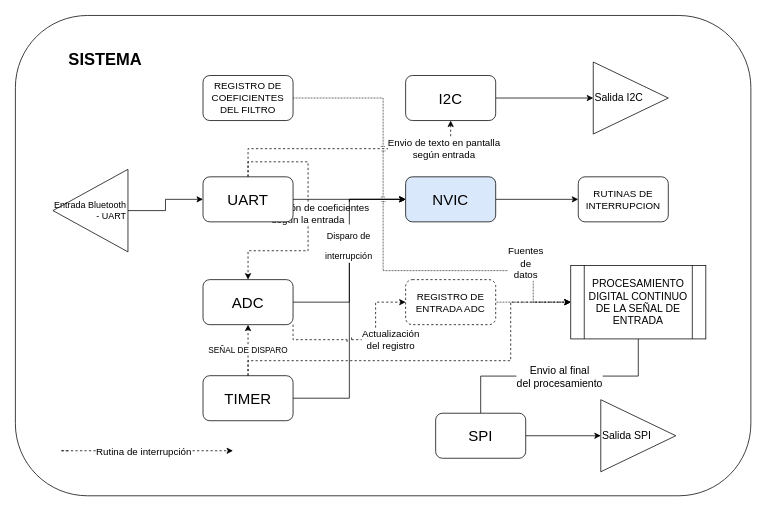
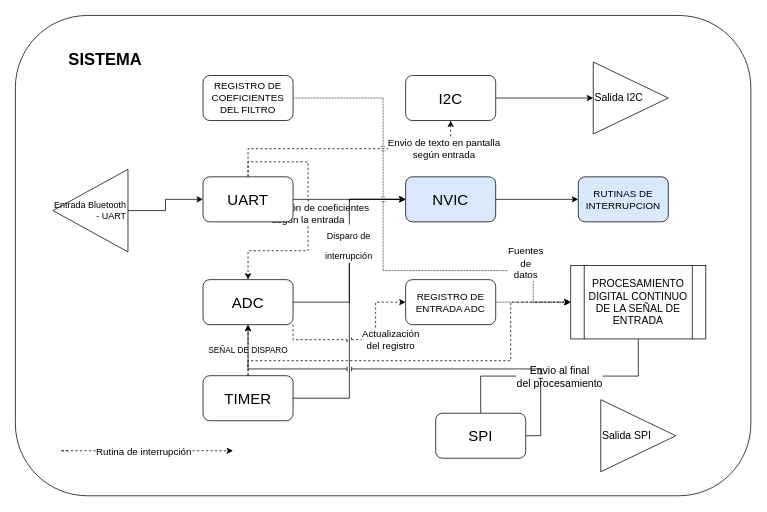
node "RUTINAS DE INTERRUPCION": fillcolor #ffffff -> #dae8fc
node "REGISTRO DE ENTRADA ADC": style dashed -> solid
edge "SPI" -> "Salida SPI": now "SPI" -> "ADC"
